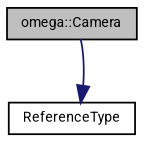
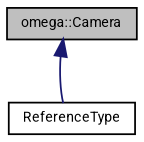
edge "omega::Camera" -> "ReferenceType": reversed
